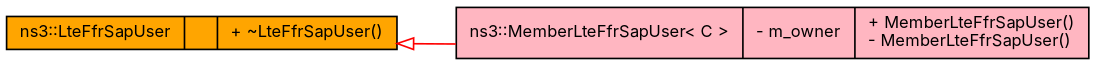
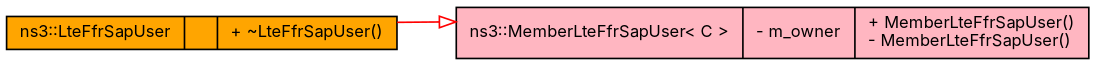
edge "ns3::MemberLteFfrSapUser< C >" -> "ns3::LteFfrSapUser": reversed
